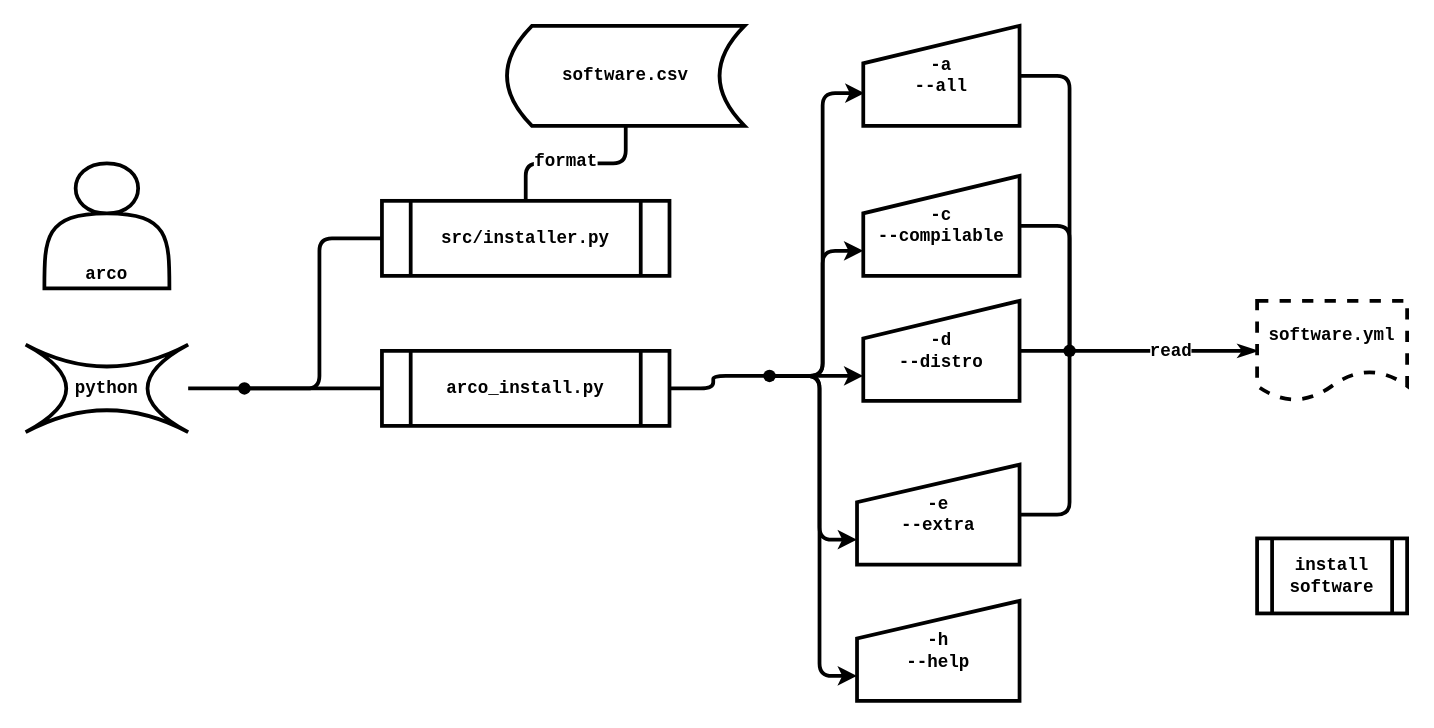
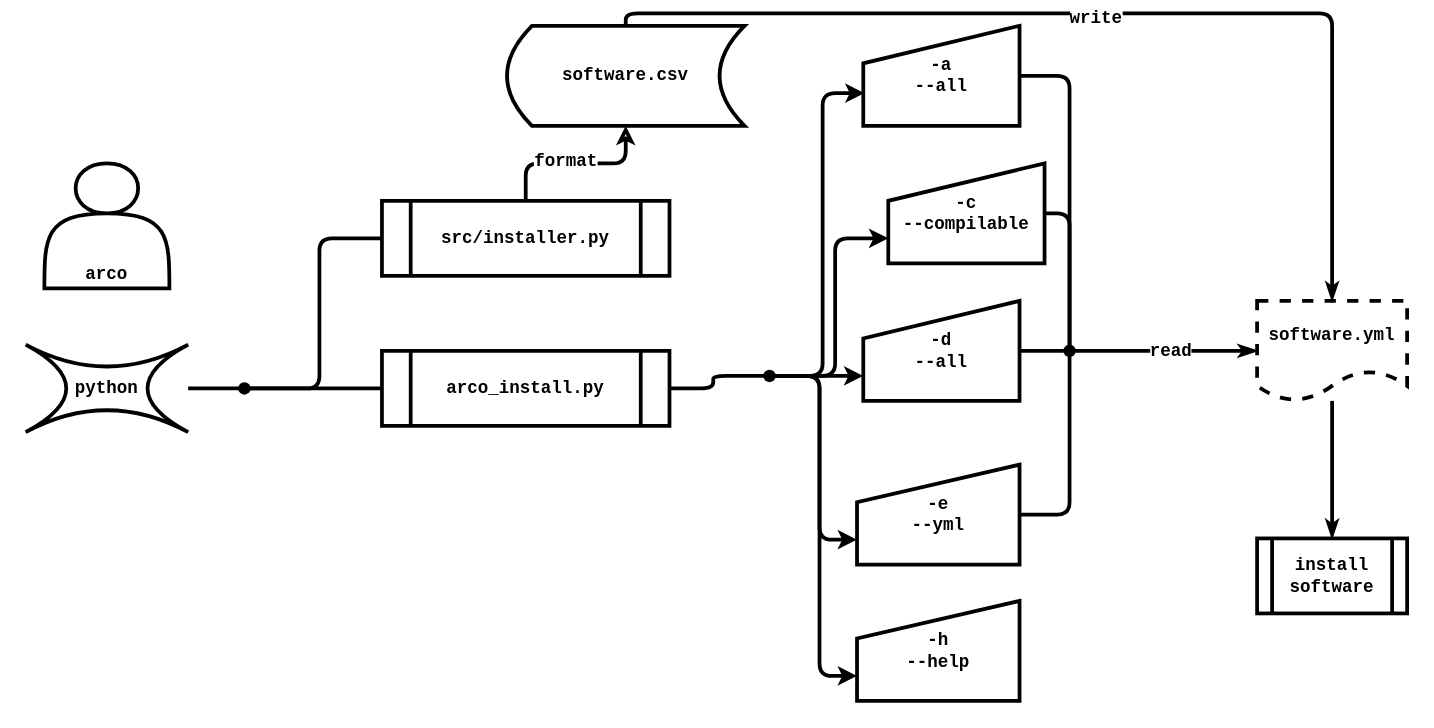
edge "software.csv" -> "software.yml": added, label "write"
edge "software.csv" -- "src/installer.py": arrowhead none -> classic
node "-c --compilable": moved (941, 226) -> (966, 213)
node "-d --distro": label "-d --distro" -> "-d --all"
edge "software.yml" -> "install software": added
node "-e --extra": label "-e --extra" -> "-e --yml"
